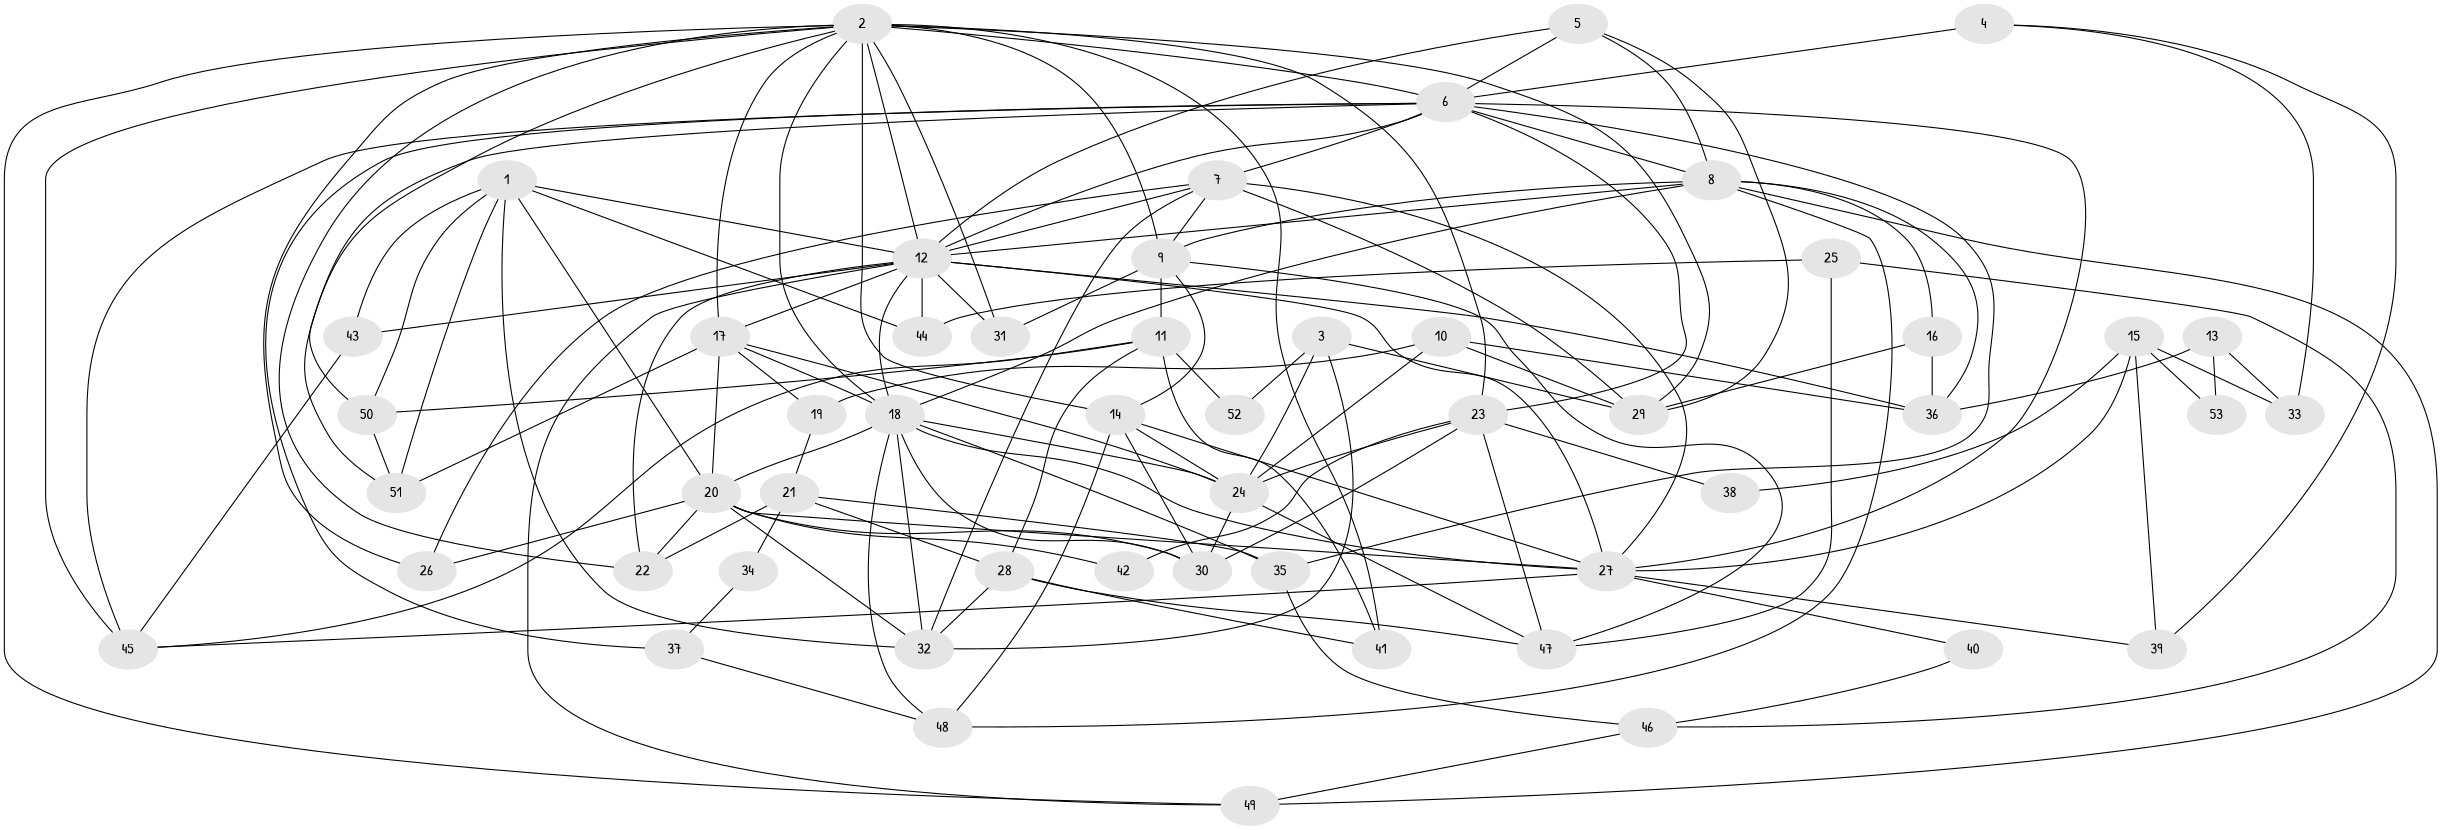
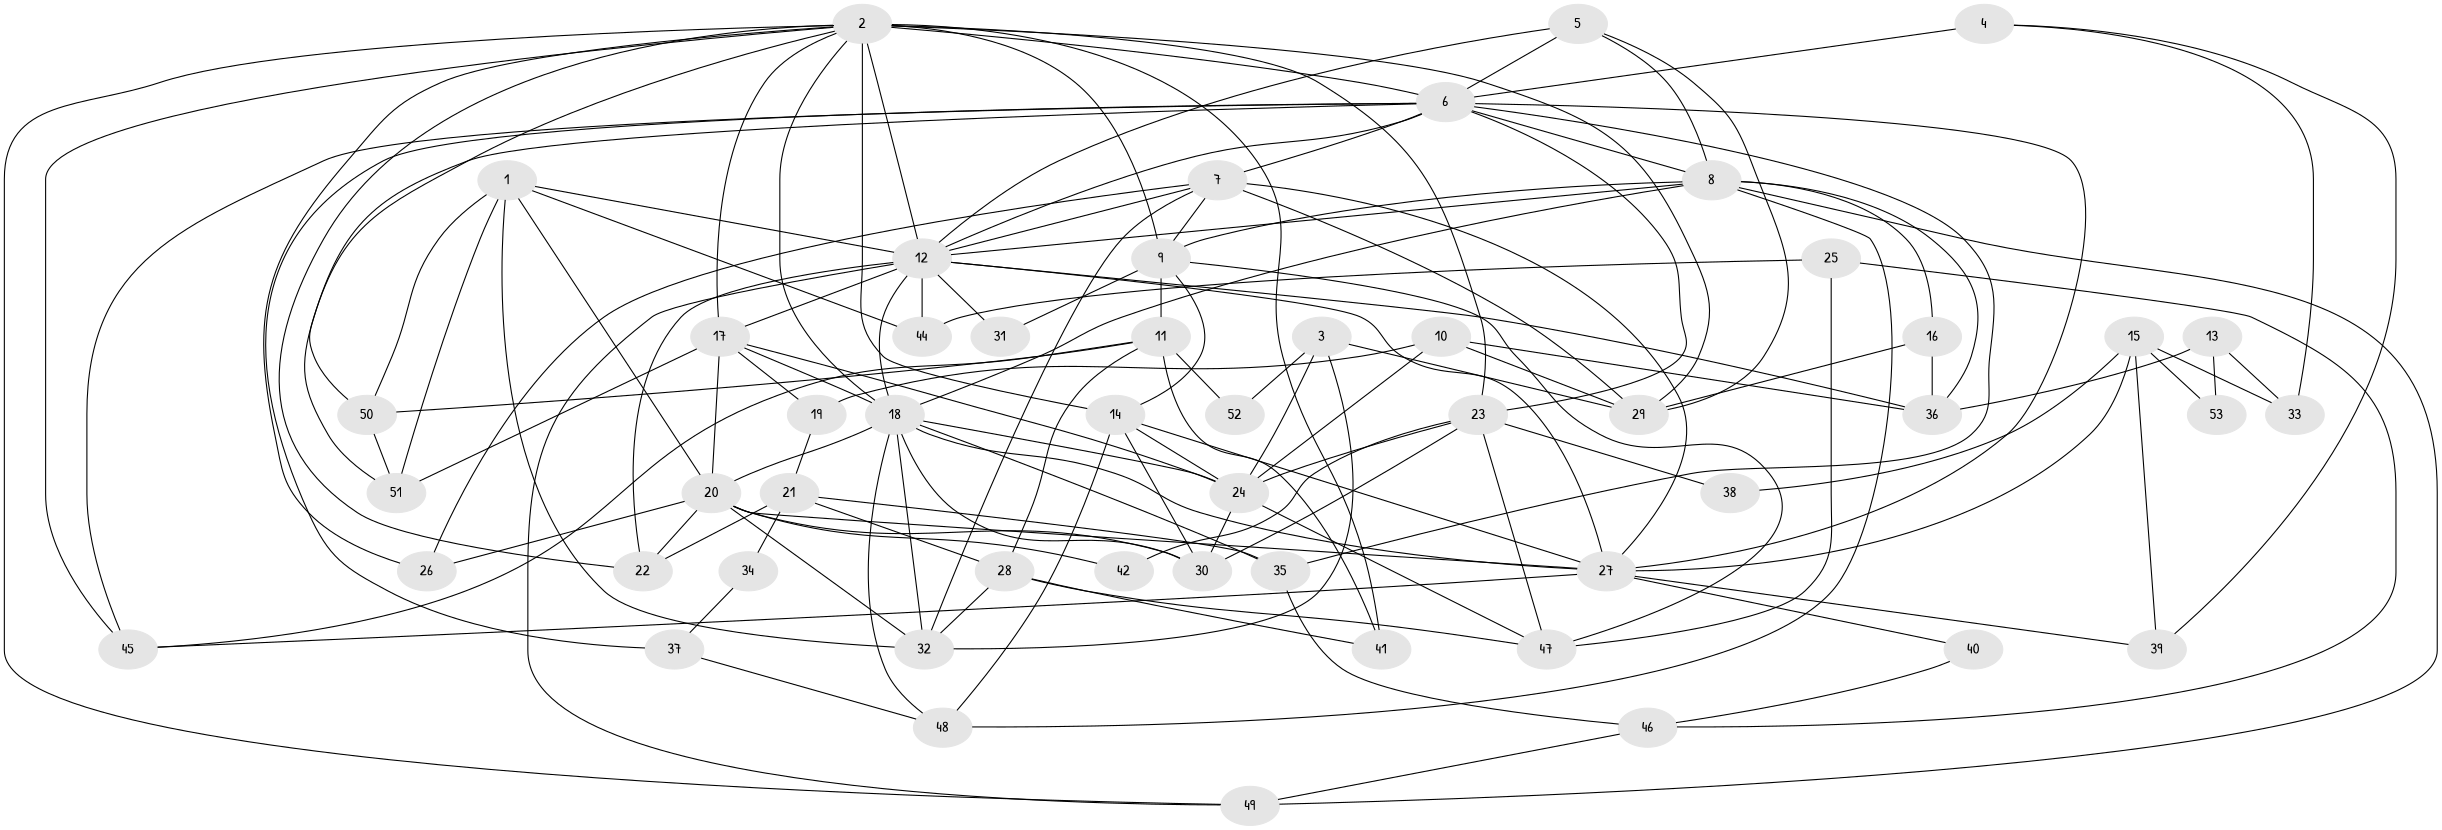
edge "2" -- "31": removed
node "43": removed
